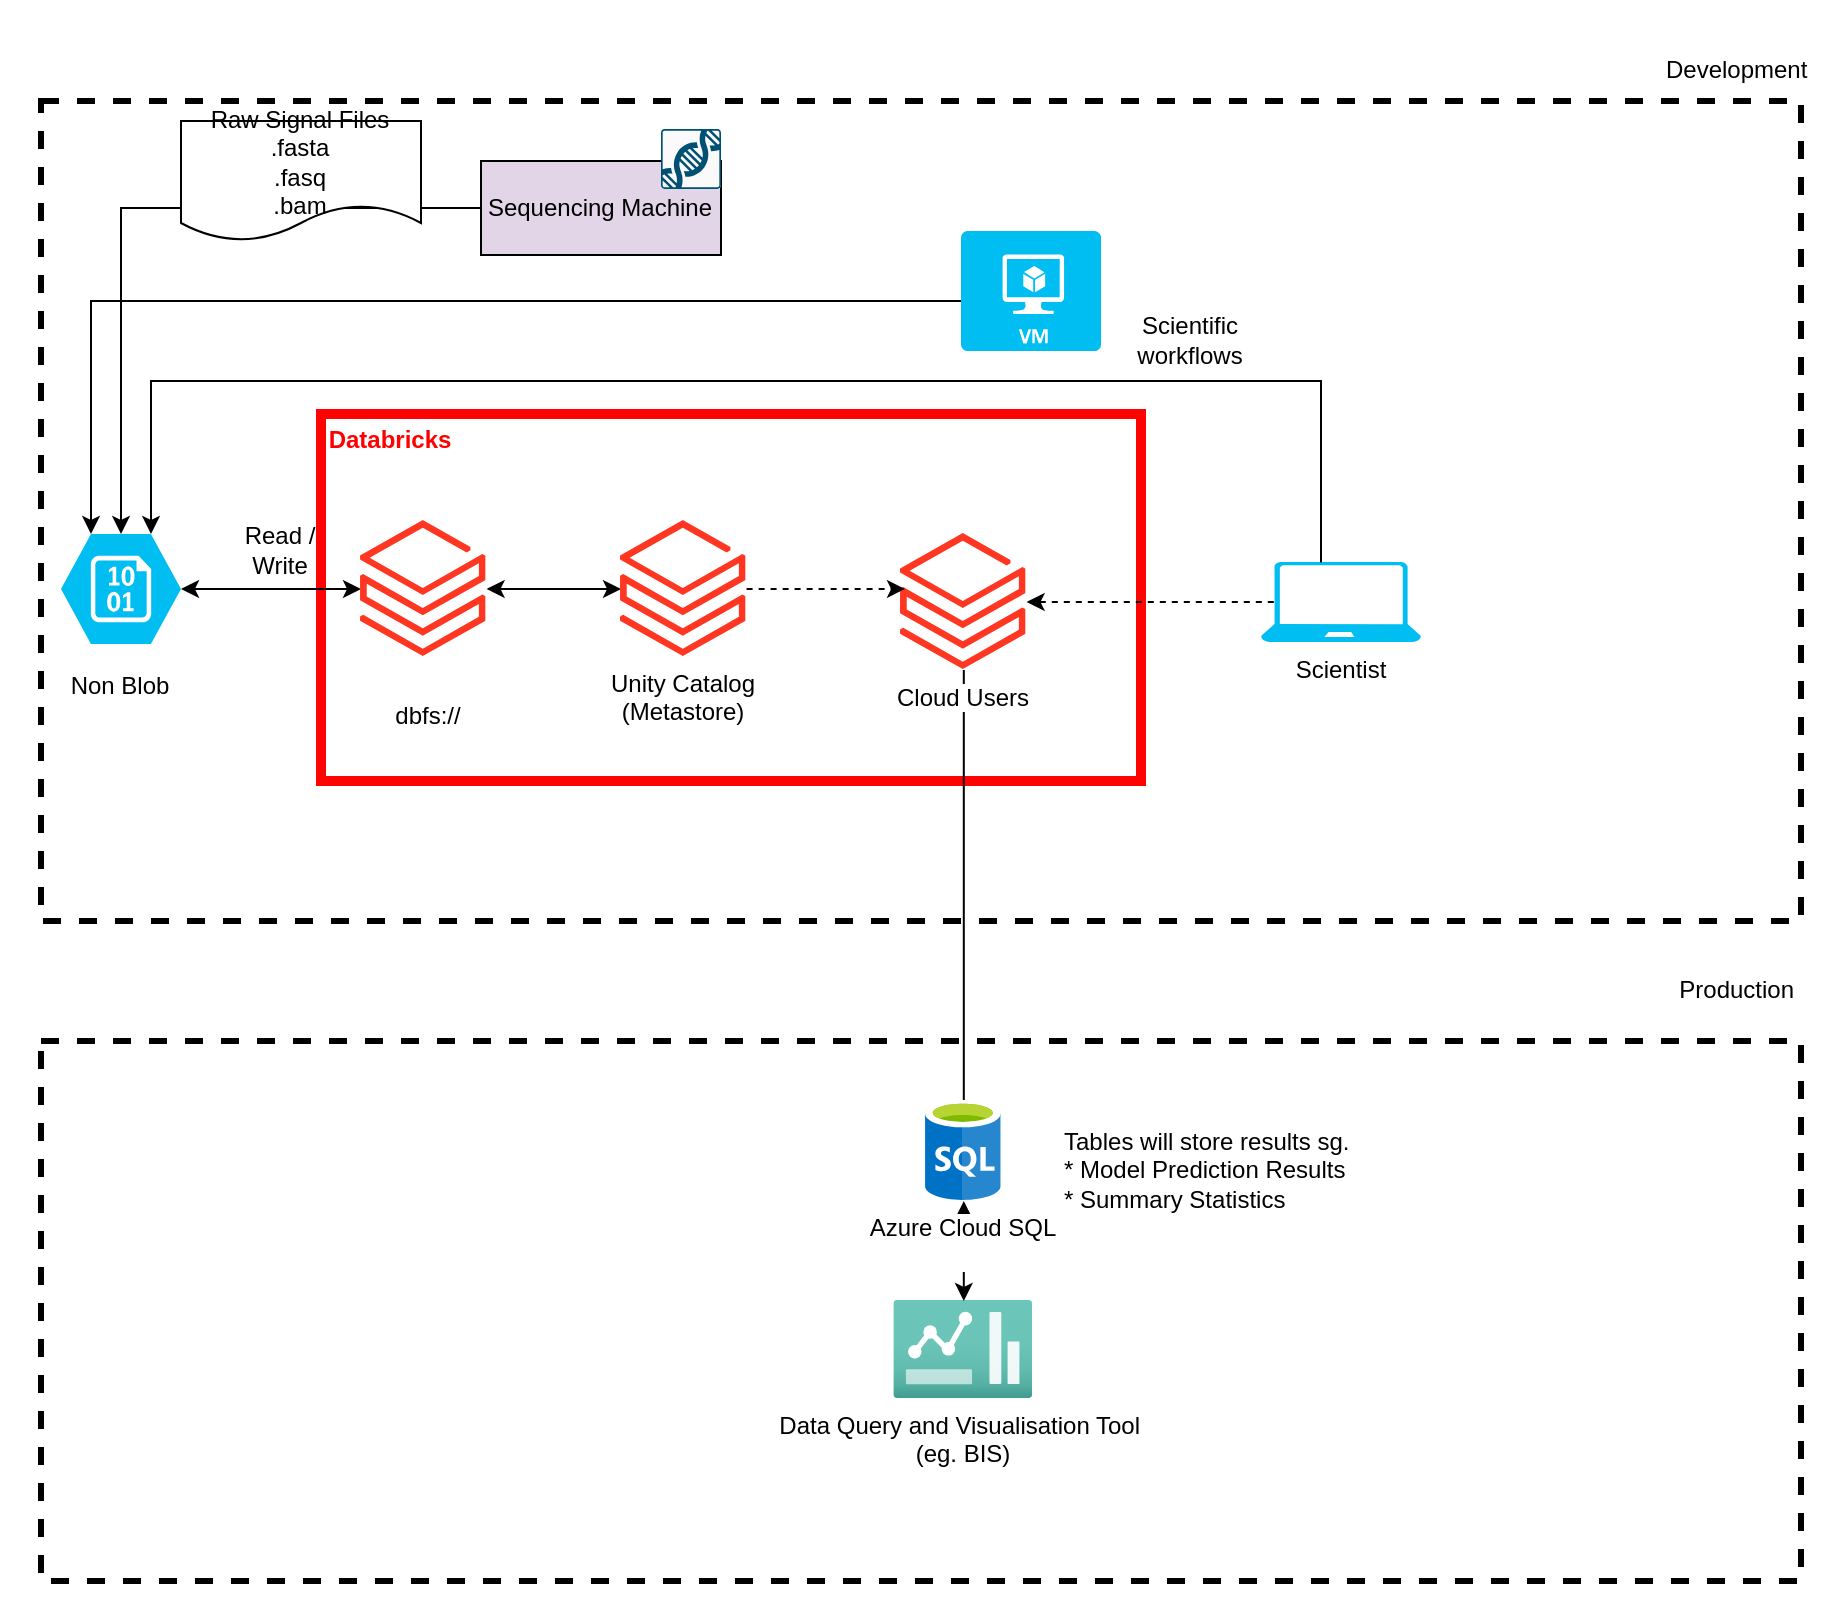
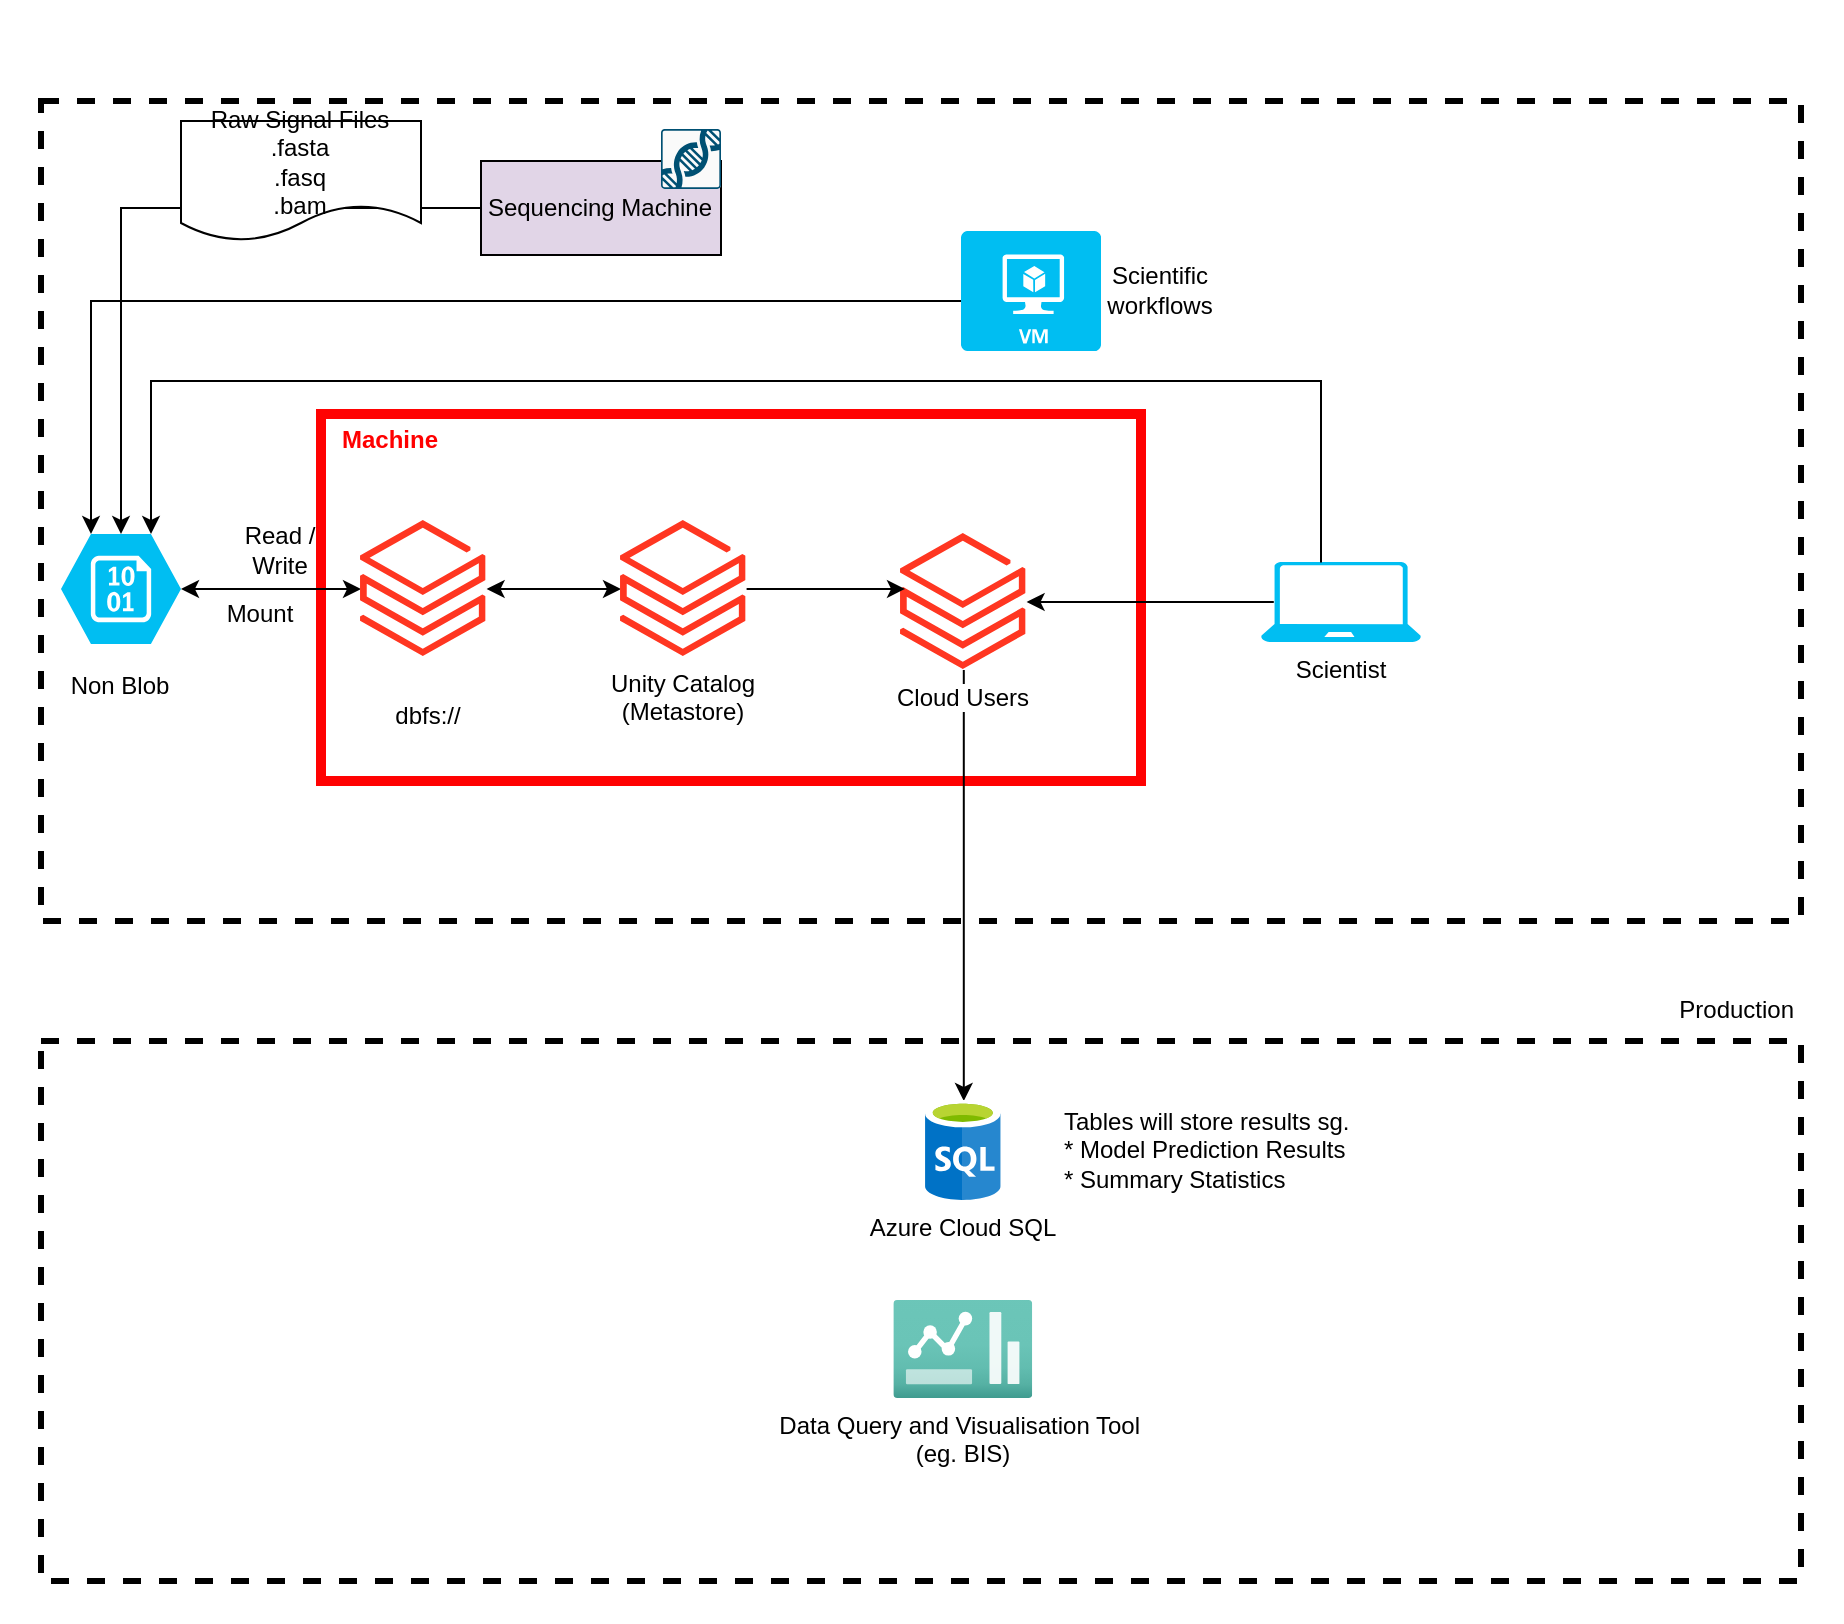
node "Development": removed
node "Scientific workflows": moved (1191, 341) -> (1161, 291)
node "Databricks": label "Databricks" -> "Machine"
edge "Unity Catalog (Metastore)" -> "Cloud Users": style dashed -> solid
edge "Scientist" -> "Cloud Users": style dashed -> solid
node "Mount": added
node "Production": moved (1741, 991) -> (1741, 1011)
edge "Cloud Users" -- "Azure Cloud SQL": arrowhead none -> classic
node "Tables will store results sg. * Model Prediction Results * Summary Statistics": moved (1221, 1171) -> (1221, 1151)
edge "Azure Cloud SQL" -- "Data Query and Visualisation Tool (eg. BIS)": removed
